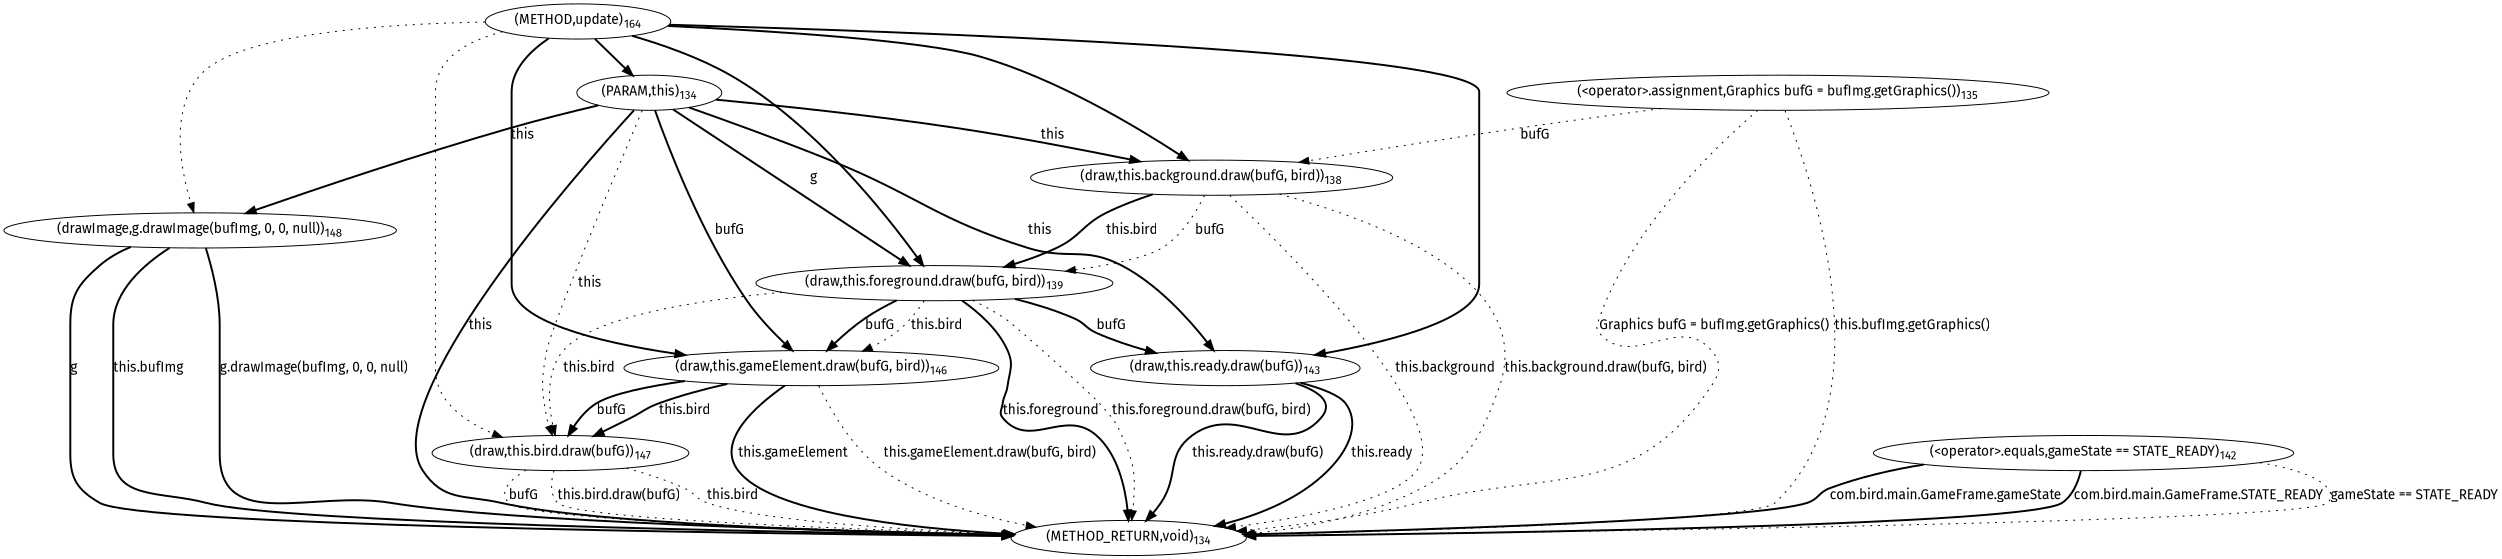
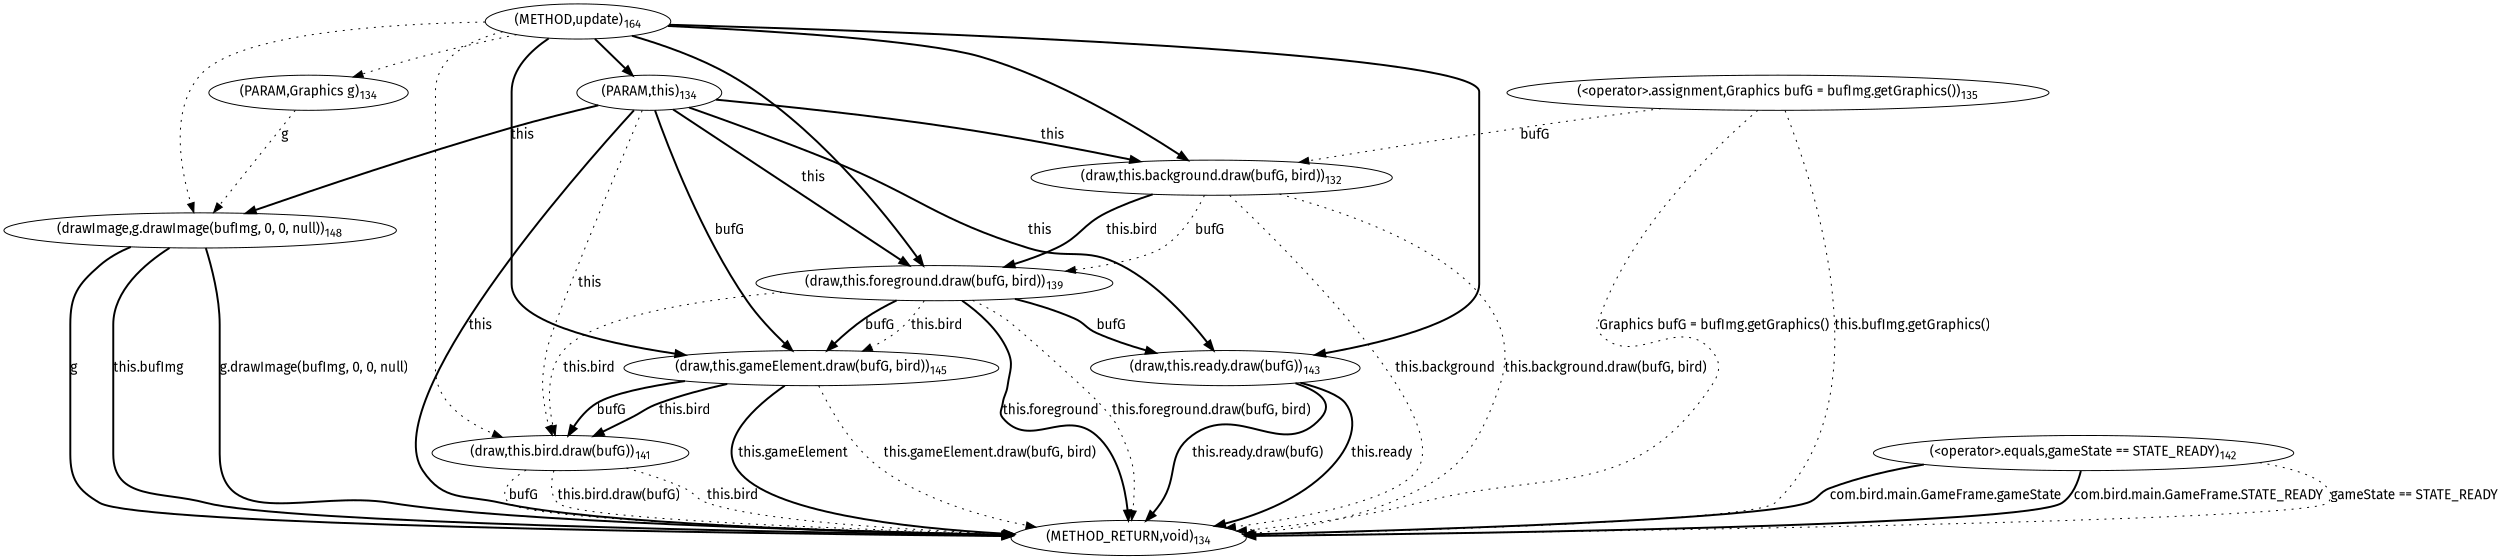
node "(PARAM,Graphics g)": added
node "(draw,this.background.draw(bufG, bird))": text "138" -> "132"
edge "(PARAM,this)" -> "(draw,this.foreground.draw(bufG, bird))": label "g" -> "this"
node "(draw,this.gameElement.draw(bufG, bird))": text "146" -> "145"
node "(draw,this.bird.draw(bufG))": text "147" -> "141"
